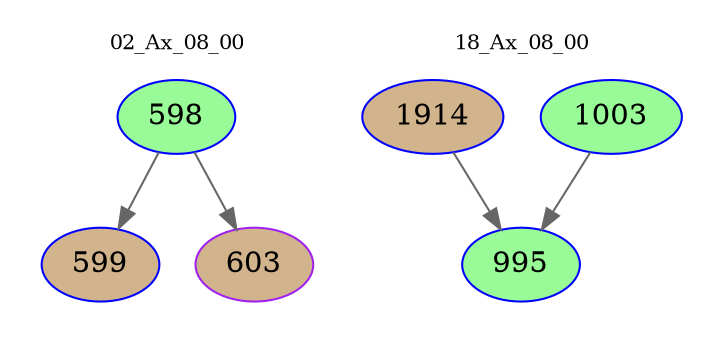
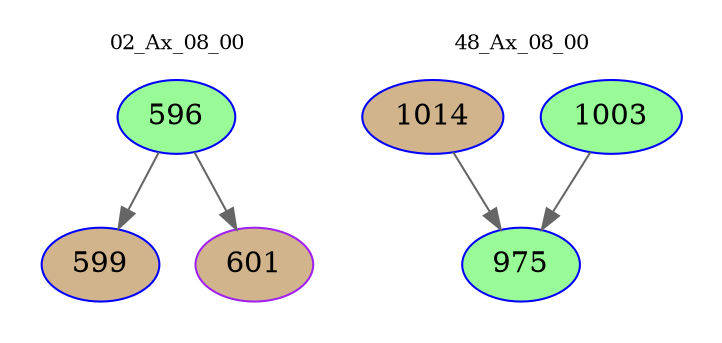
cluster "18_Ax_08_00": label "18_Ax_08_00" -> "48_Ax_08_00"
node "598": label "598" -> "596"
node "1914": label "1914" -> "1014"
node "603": label "603" -> "601"
node "995": label "995" -> "975"
